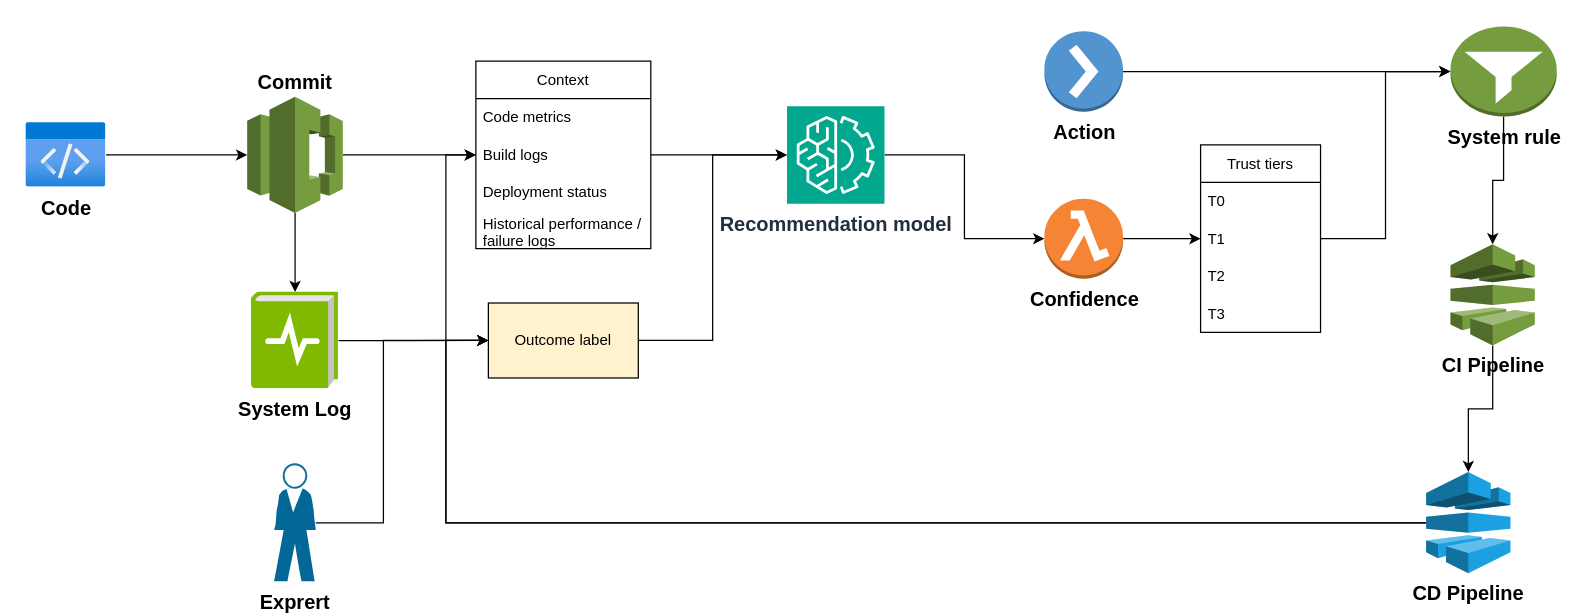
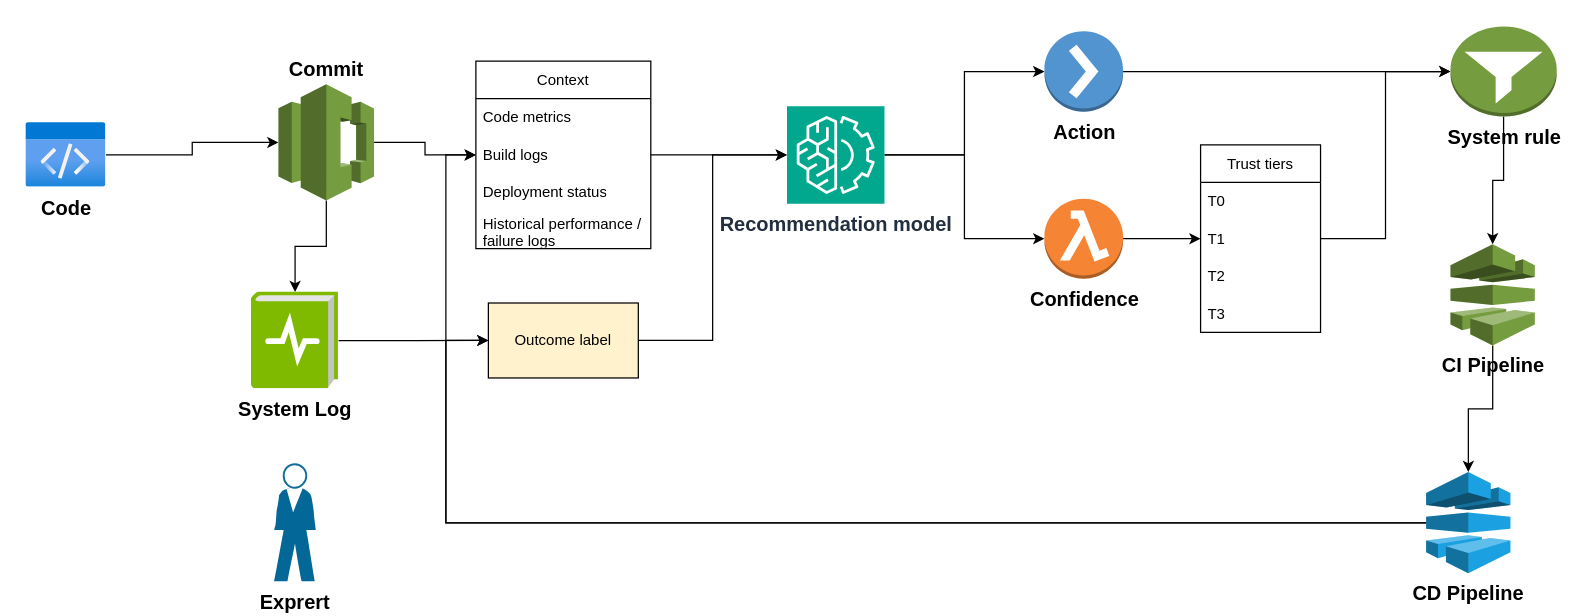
edge "Recommendation model" -> "Action": added
node "Commit": moved (295, 155) -> (326, 143)
edge "Exprert" -> "Outcome label": removed
